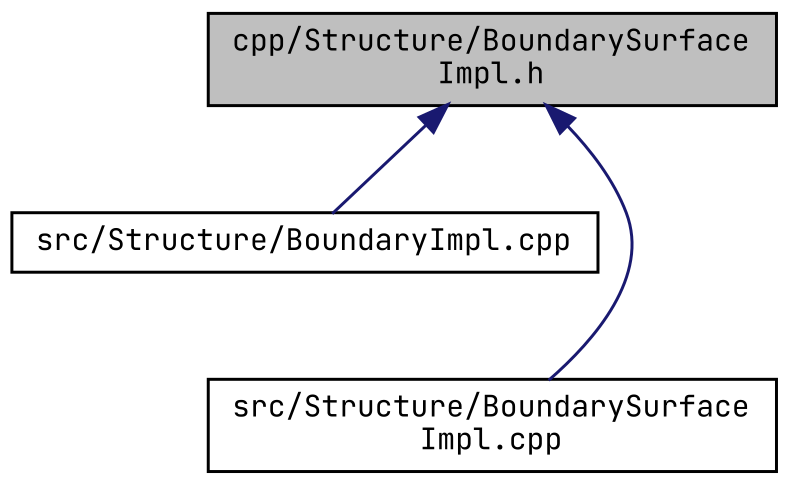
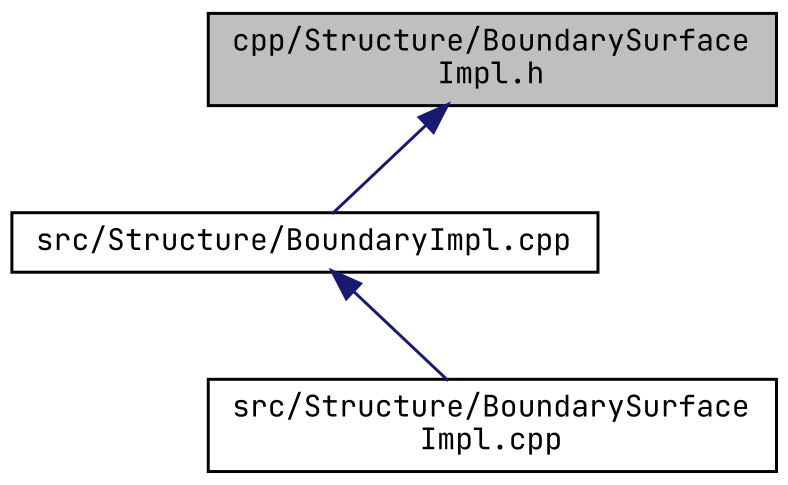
edge "src/Structure/BoundarySurface Impl.cpp" -> "cpp/Structure/BoundarySurface Impl.h": now "src/Structure/BoundarySurface Impl.cpp" -> "src/Structure/BoundaryImpl.cpp"
